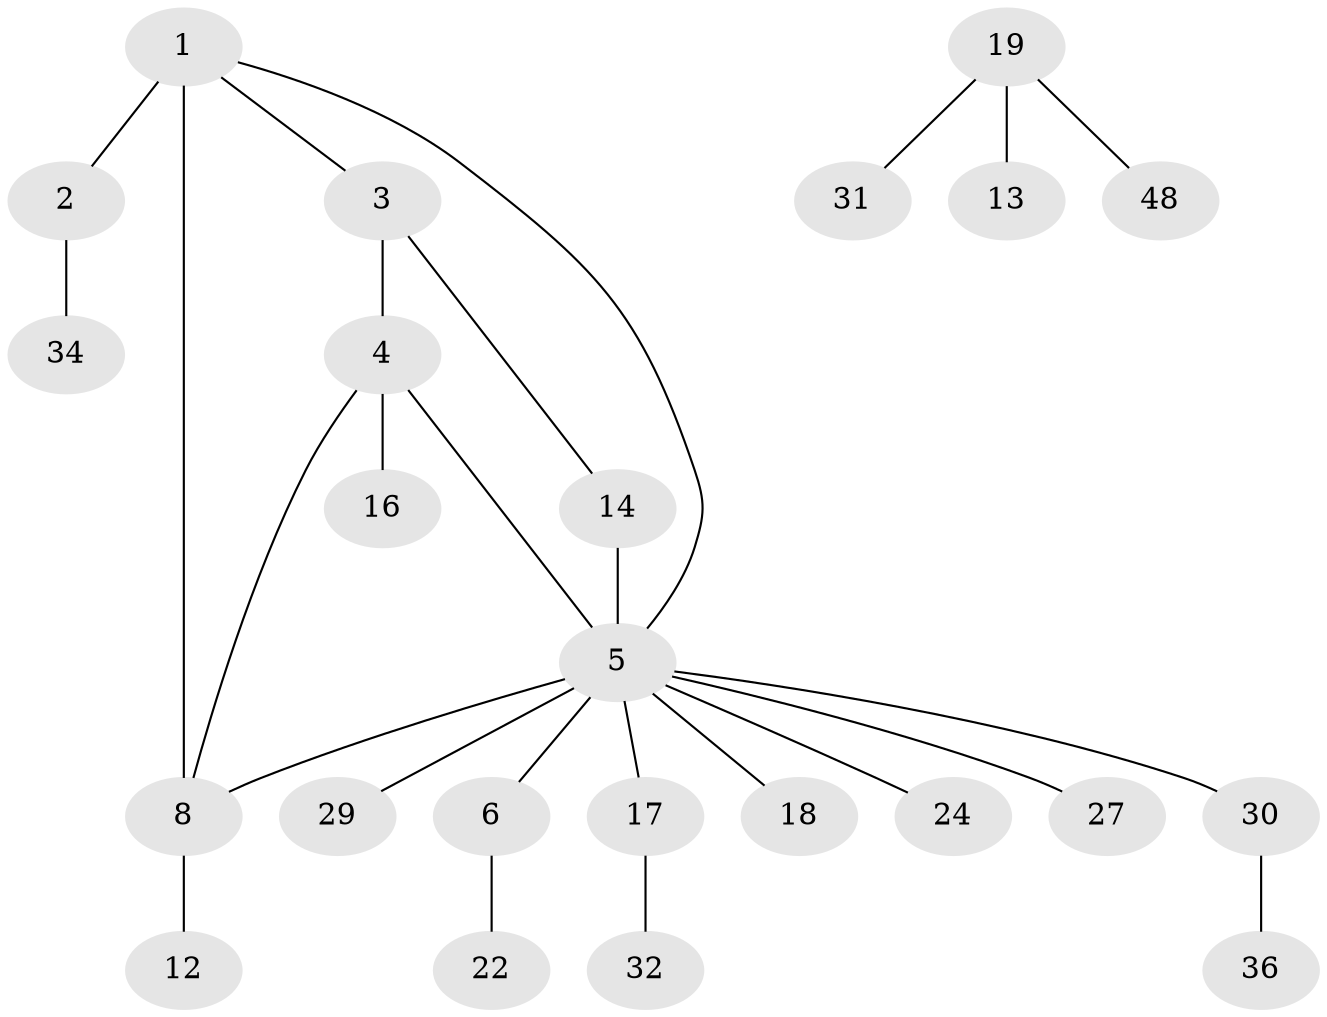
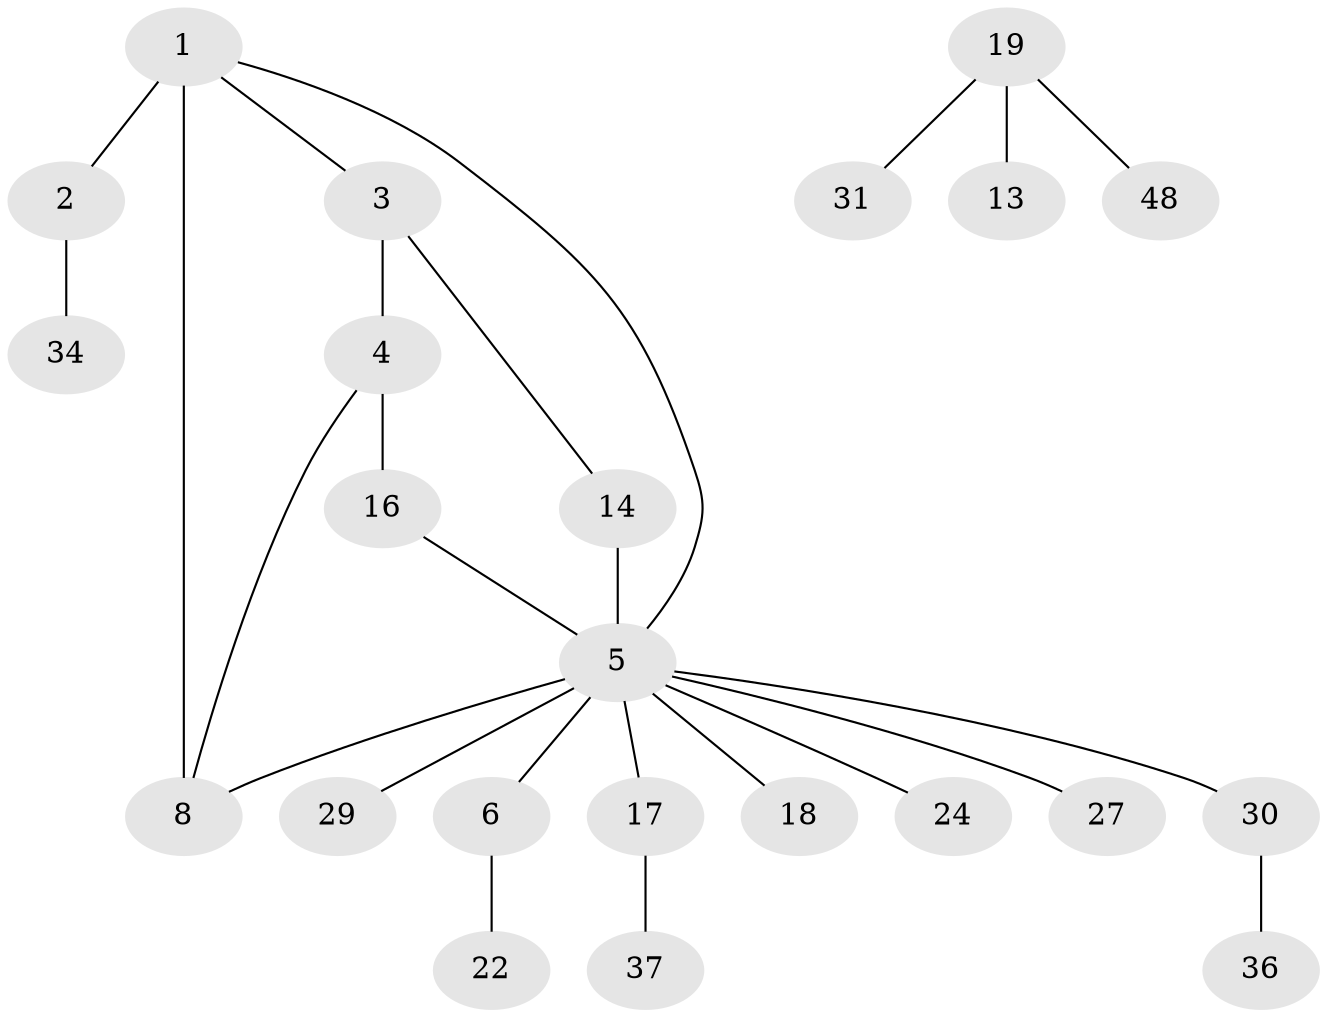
edge "4" -- "5": now "16" -- "5"
node "12": removed
node "32": label "32" -> "37"
